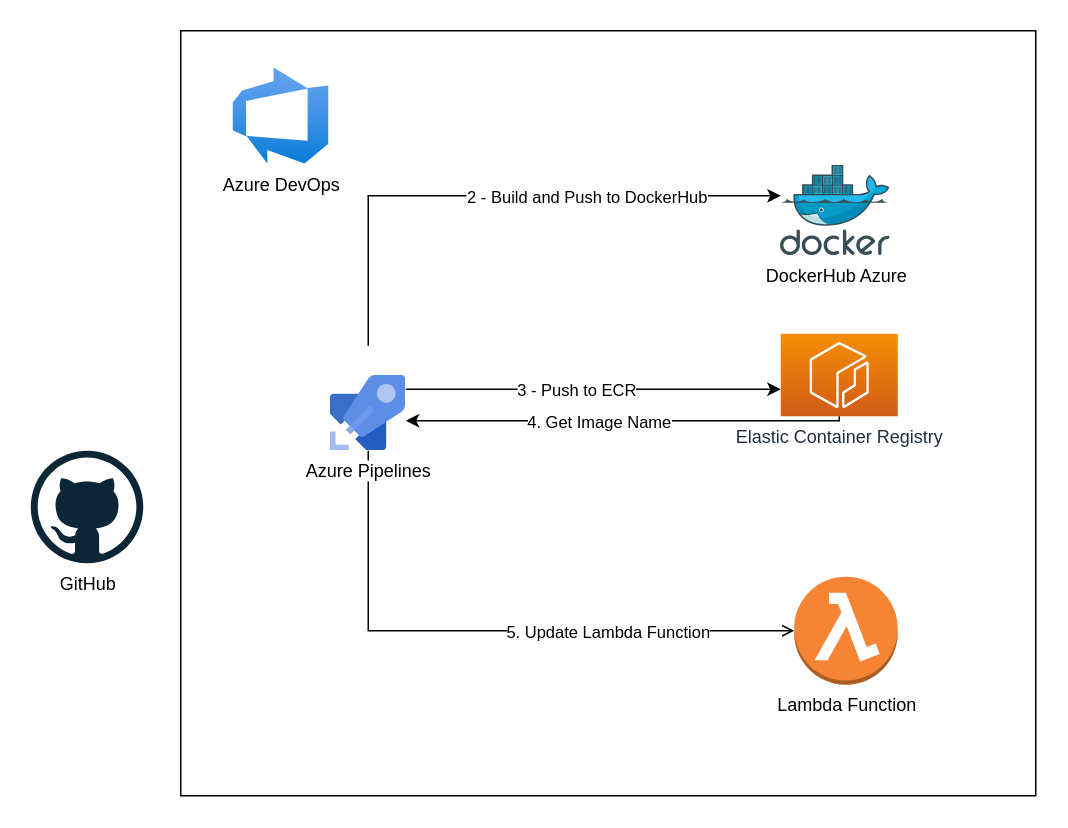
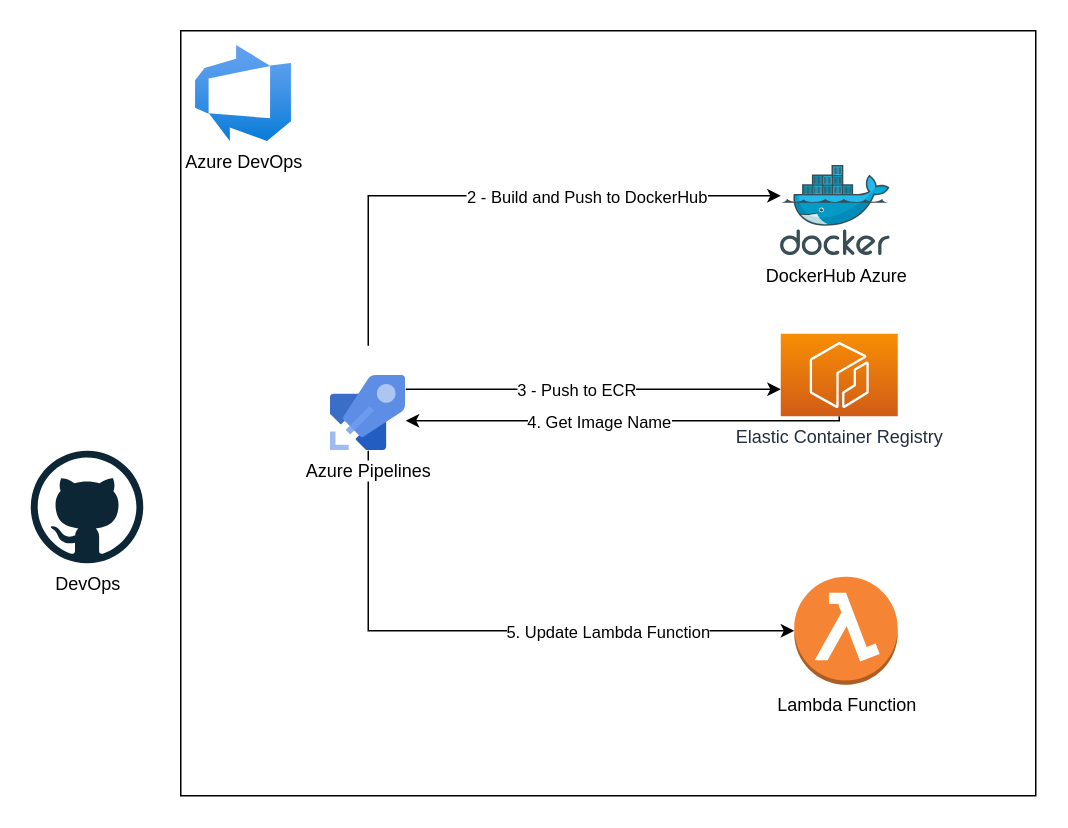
node "Azure DevOps": moved (281, 116) -> (244, 94)
node "GitHub": label "GitHub" -> "DevOps"
edge "Azure Pipelines" -> "Lambda Function": arrowhead open -> classic
